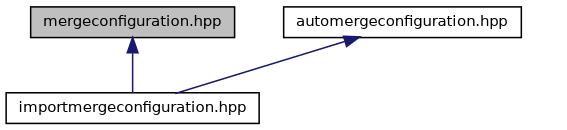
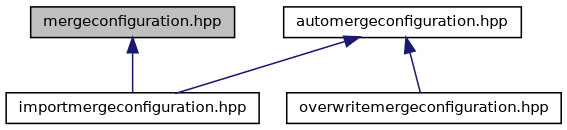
node "overwritemergeconfiguration.hpp": added
